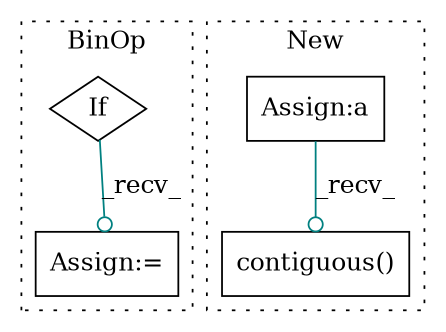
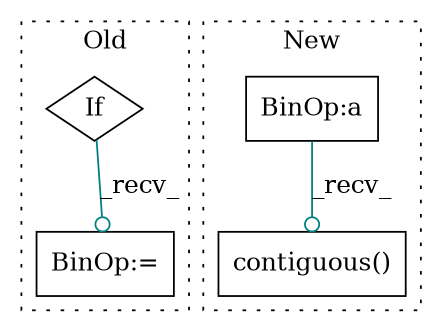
cluster "BinOp": label "BinOp" -> "Old"
node "Assign:a": label "Assign:a" -> "BinOp:a"
node "Assign:=": label "Assign:=" -> "BinOp:="
